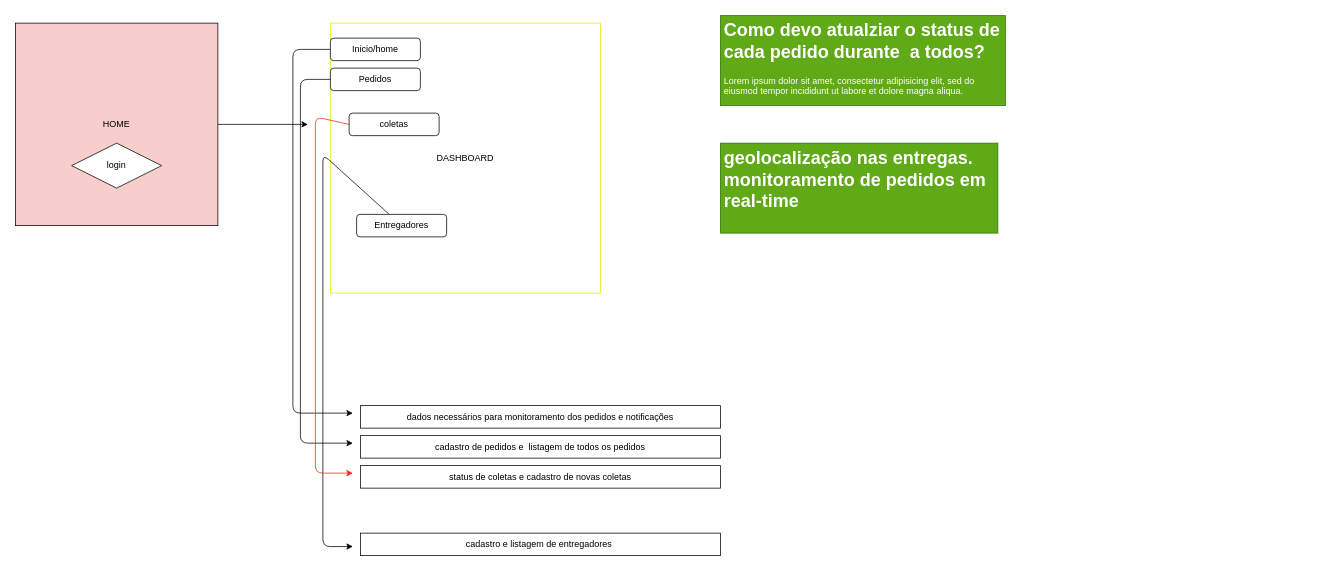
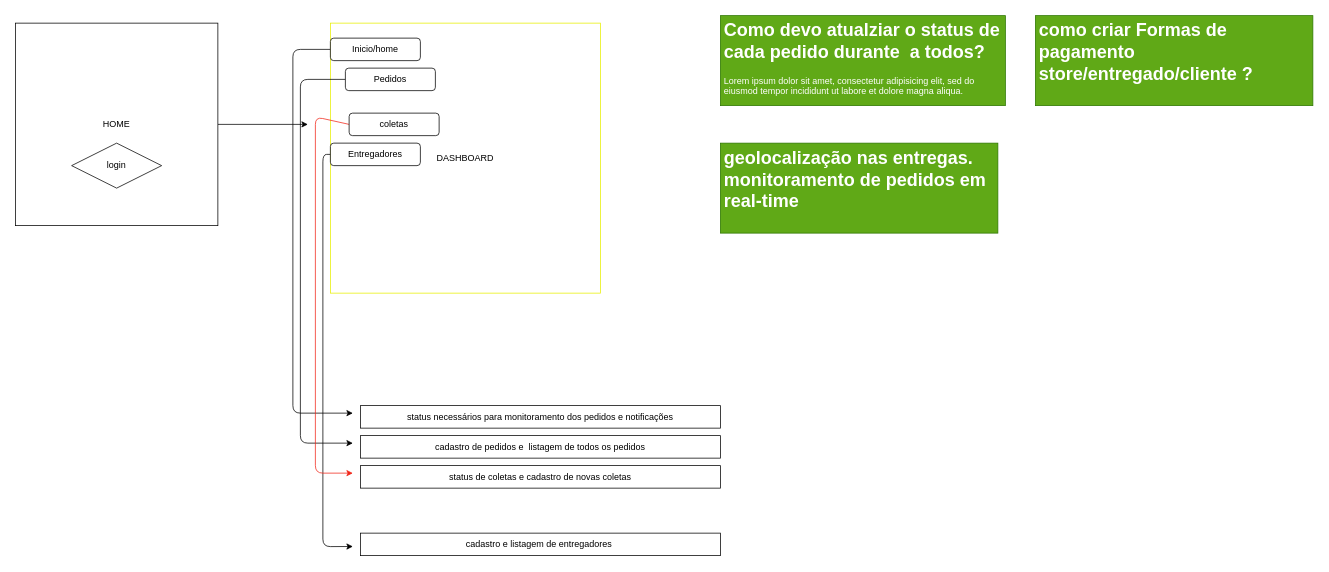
node "como criar Formas de pagamento store/entregado/cliente ?": added
node "Pedidos": moved (375, 79) -> (390, 79)
node "HOME": fillcolor #f8cecc -> #ffffff
node "Entregadores": moved (402, 225) -> (375, 154)
node "dados necessários para monitoramento dos pedidos e notificações": label "dados necessários para monitoramento dos pedidos e notificações" -> "status necessários para monitoramento dos pedidos e notificações"
